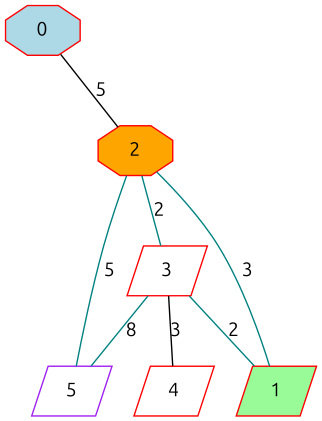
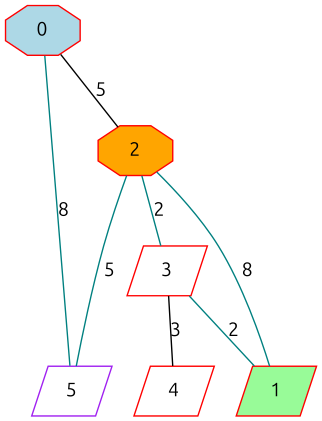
edge "2" -- "1": label "3" -> "8"
edge "3" -- "5": now "0" -- "5"
